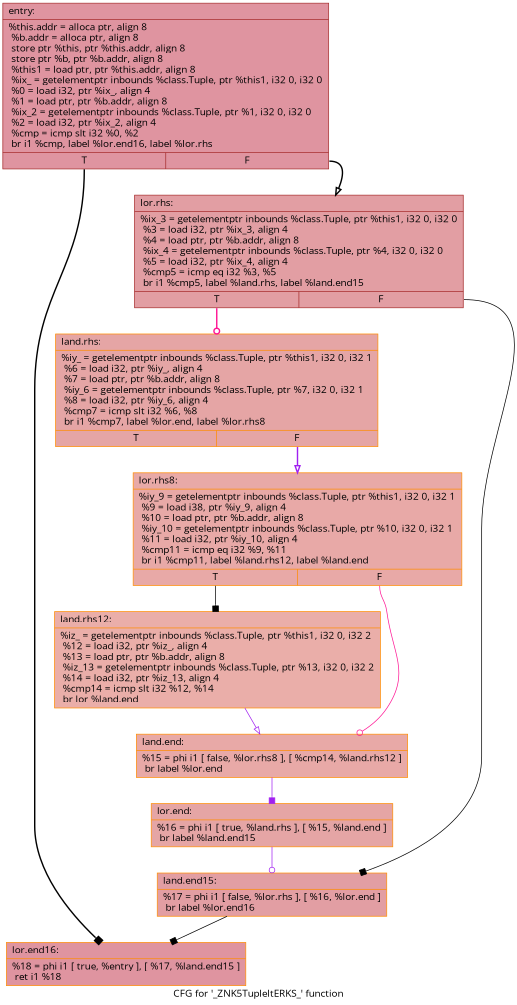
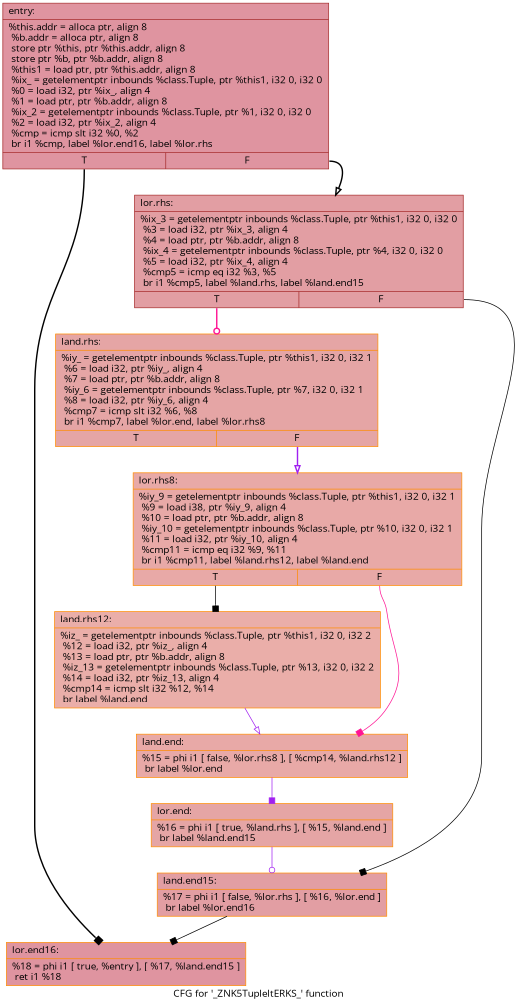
edge "lor.rhs8:" -> "land.end:": arrowhead odot -> box
node "land.rhs12:": text "br lor %land.end" -> "br label %land.end"
